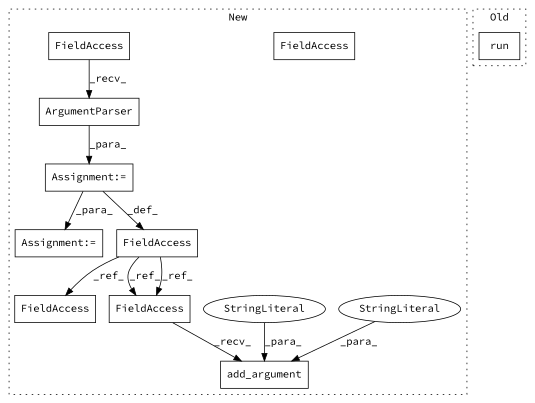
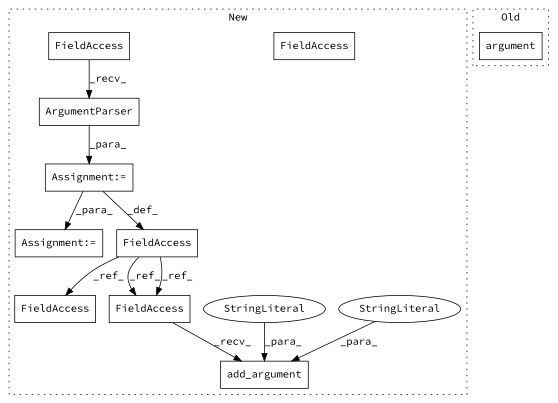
node "run": label "run" -> "argument"
